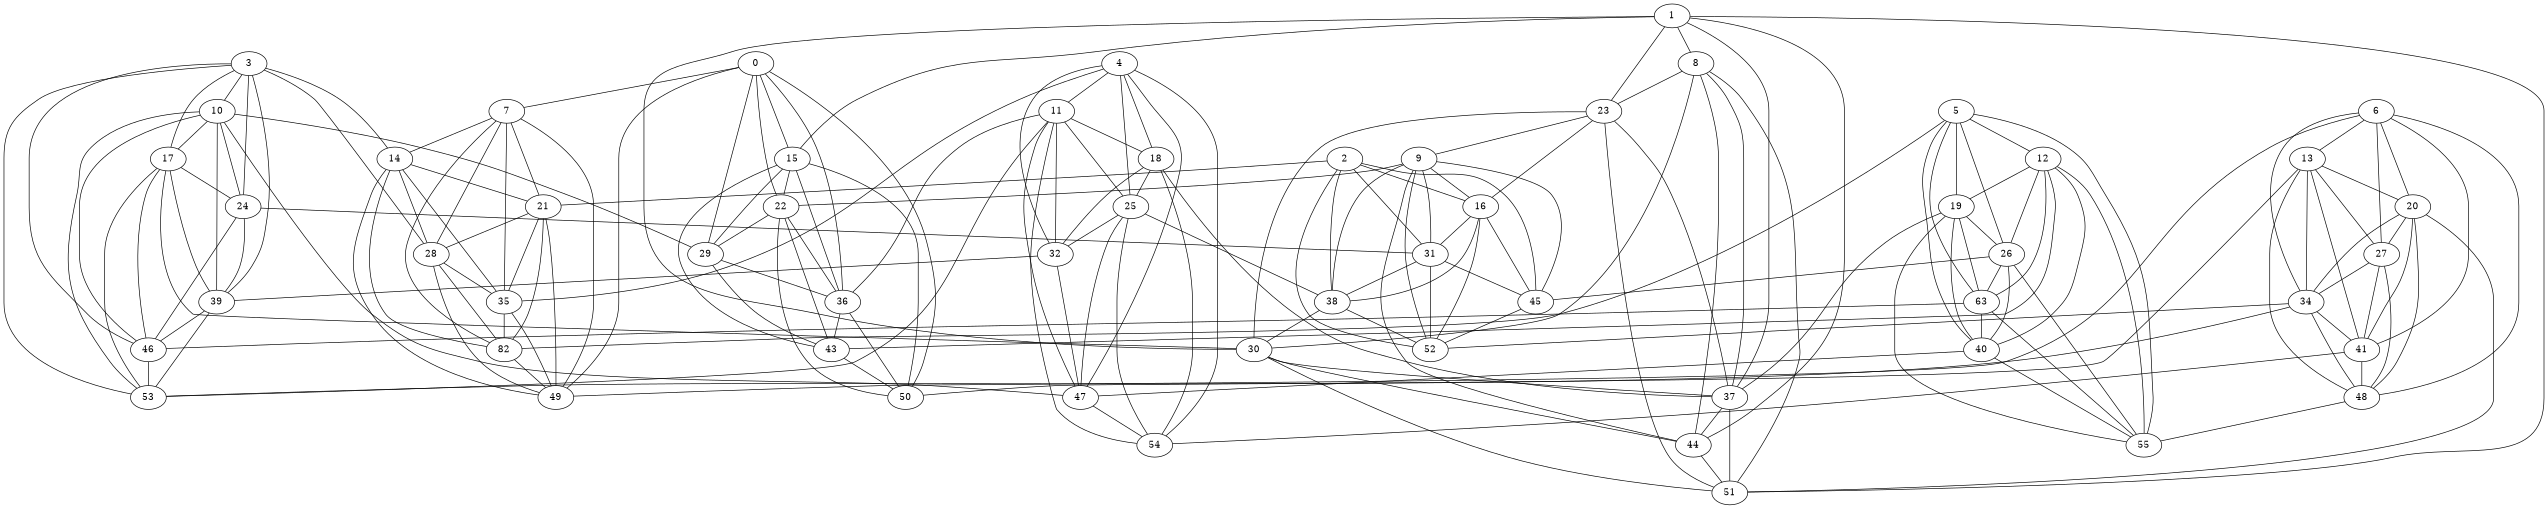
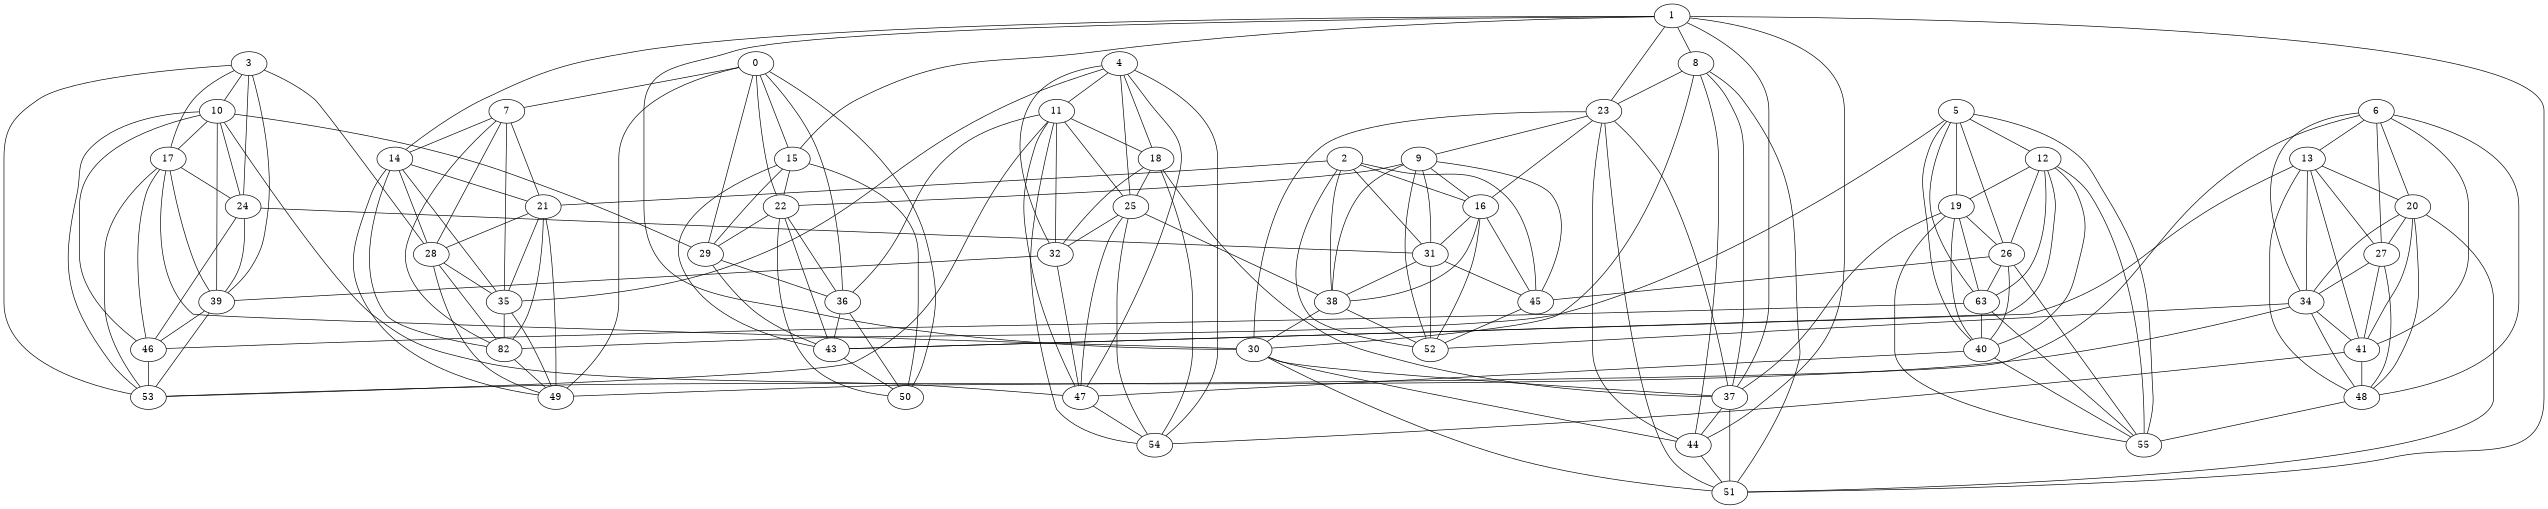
edge "3" -- "14": now "1" -- "14"
edge "3" -- "46": removed
edge "15" -- "36": removed
edge "7" -- "49": removed
edge "9" -- "44": now "23" -- "44"
edge "13" -- "50": now "13" -- "43"
